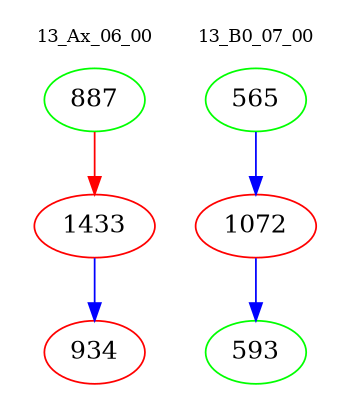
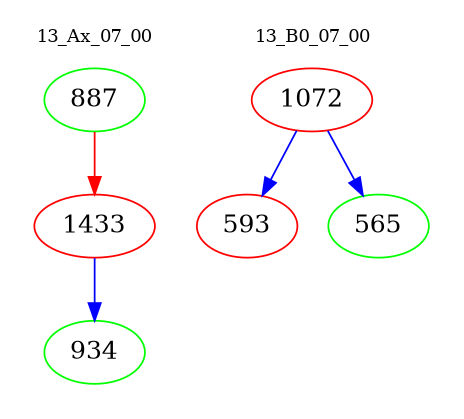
cluster "13_Ax_06_00": label "13_Ax_06_00" -> "13_Ax_07_00"
edge "565" -> "1072": reversed
node "934": color red -> green
node "593": color green -> red
